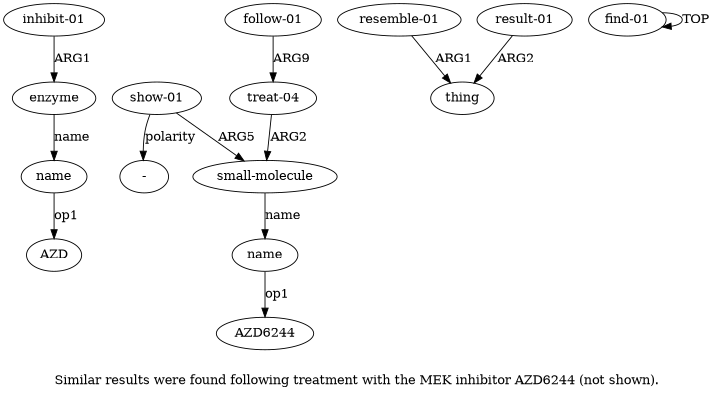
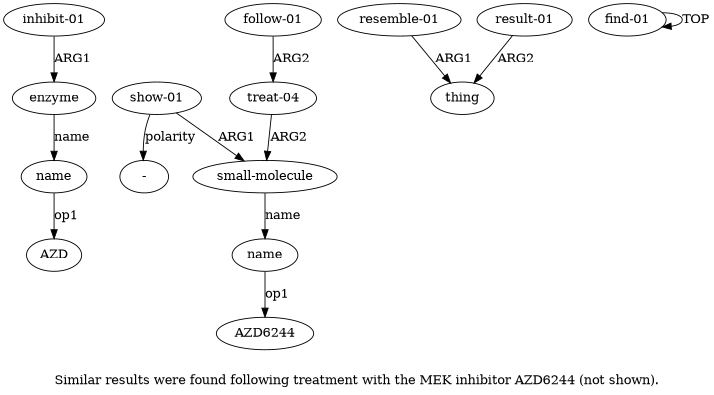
edge "follow-01" -> "treat-04": label "ARG9" -> "ARG2"
edge "show-01" -> "small-molecule": label "ARG5" -> "ARG1"
